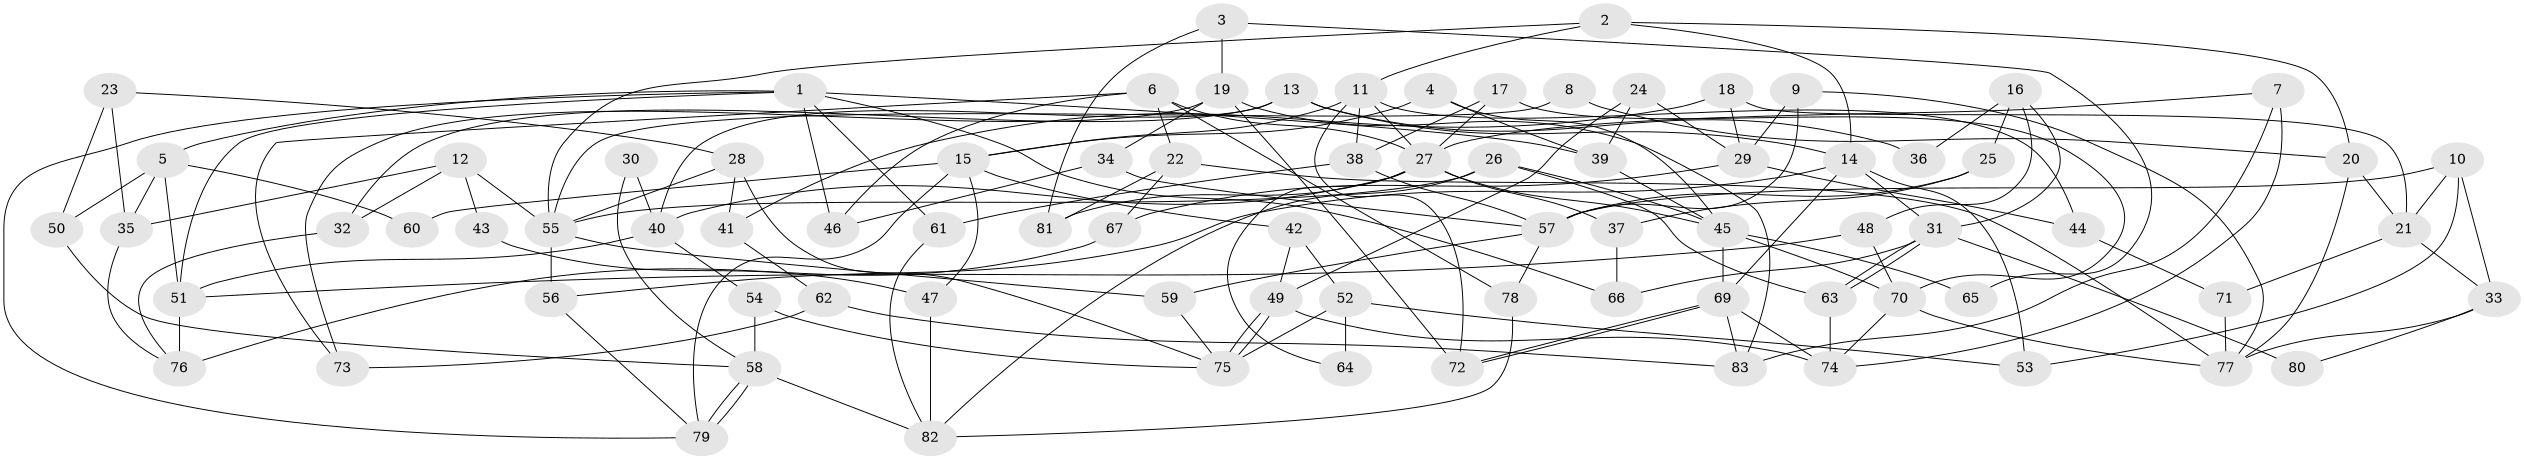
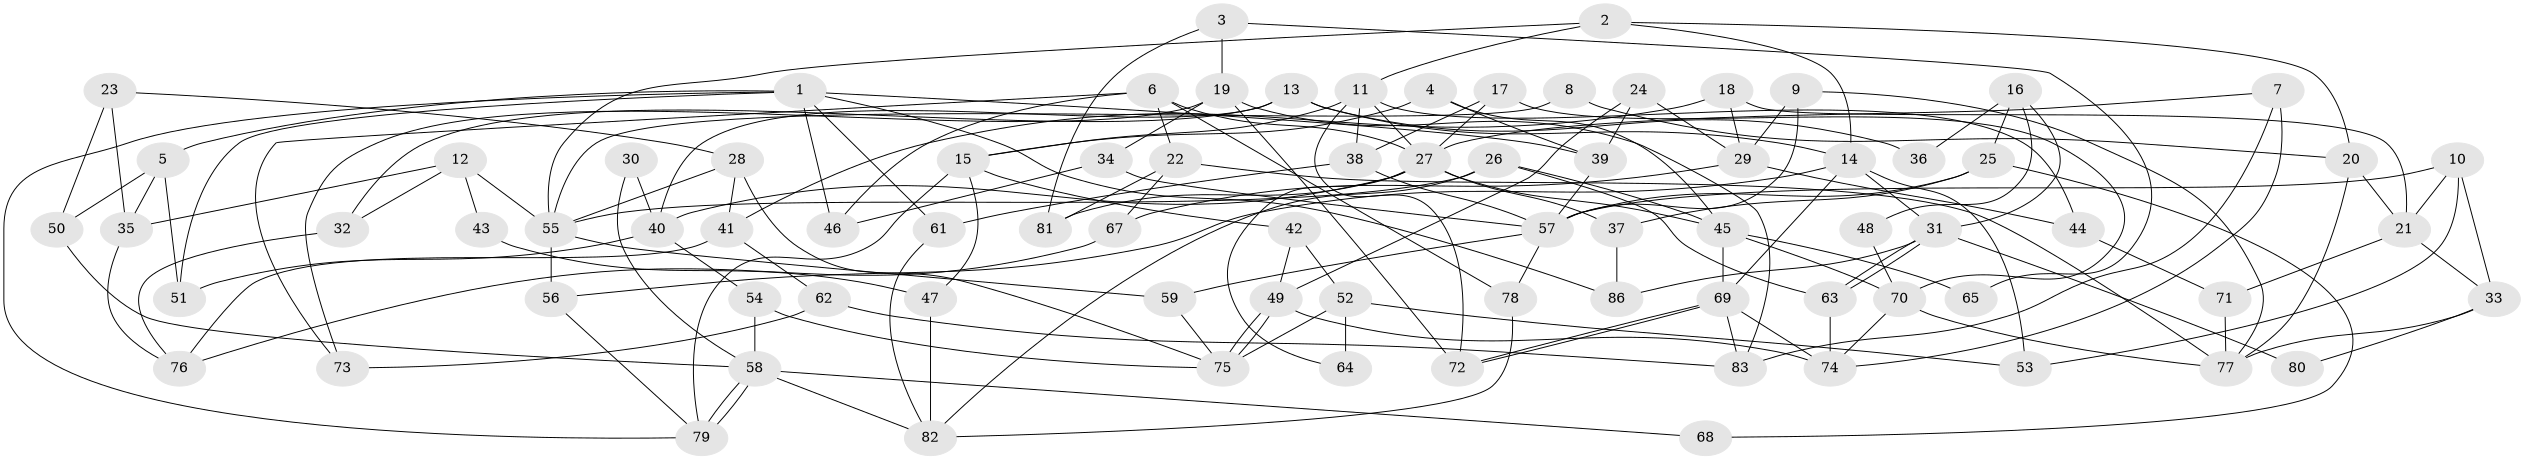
edge "39" -- "45": now "39" -- "57"
node "60": removed
edge "48" -- "51": removed
node "66": label "66" -> "86"
edge "51" -- "76": now "41" -- "76"
node "68": added
